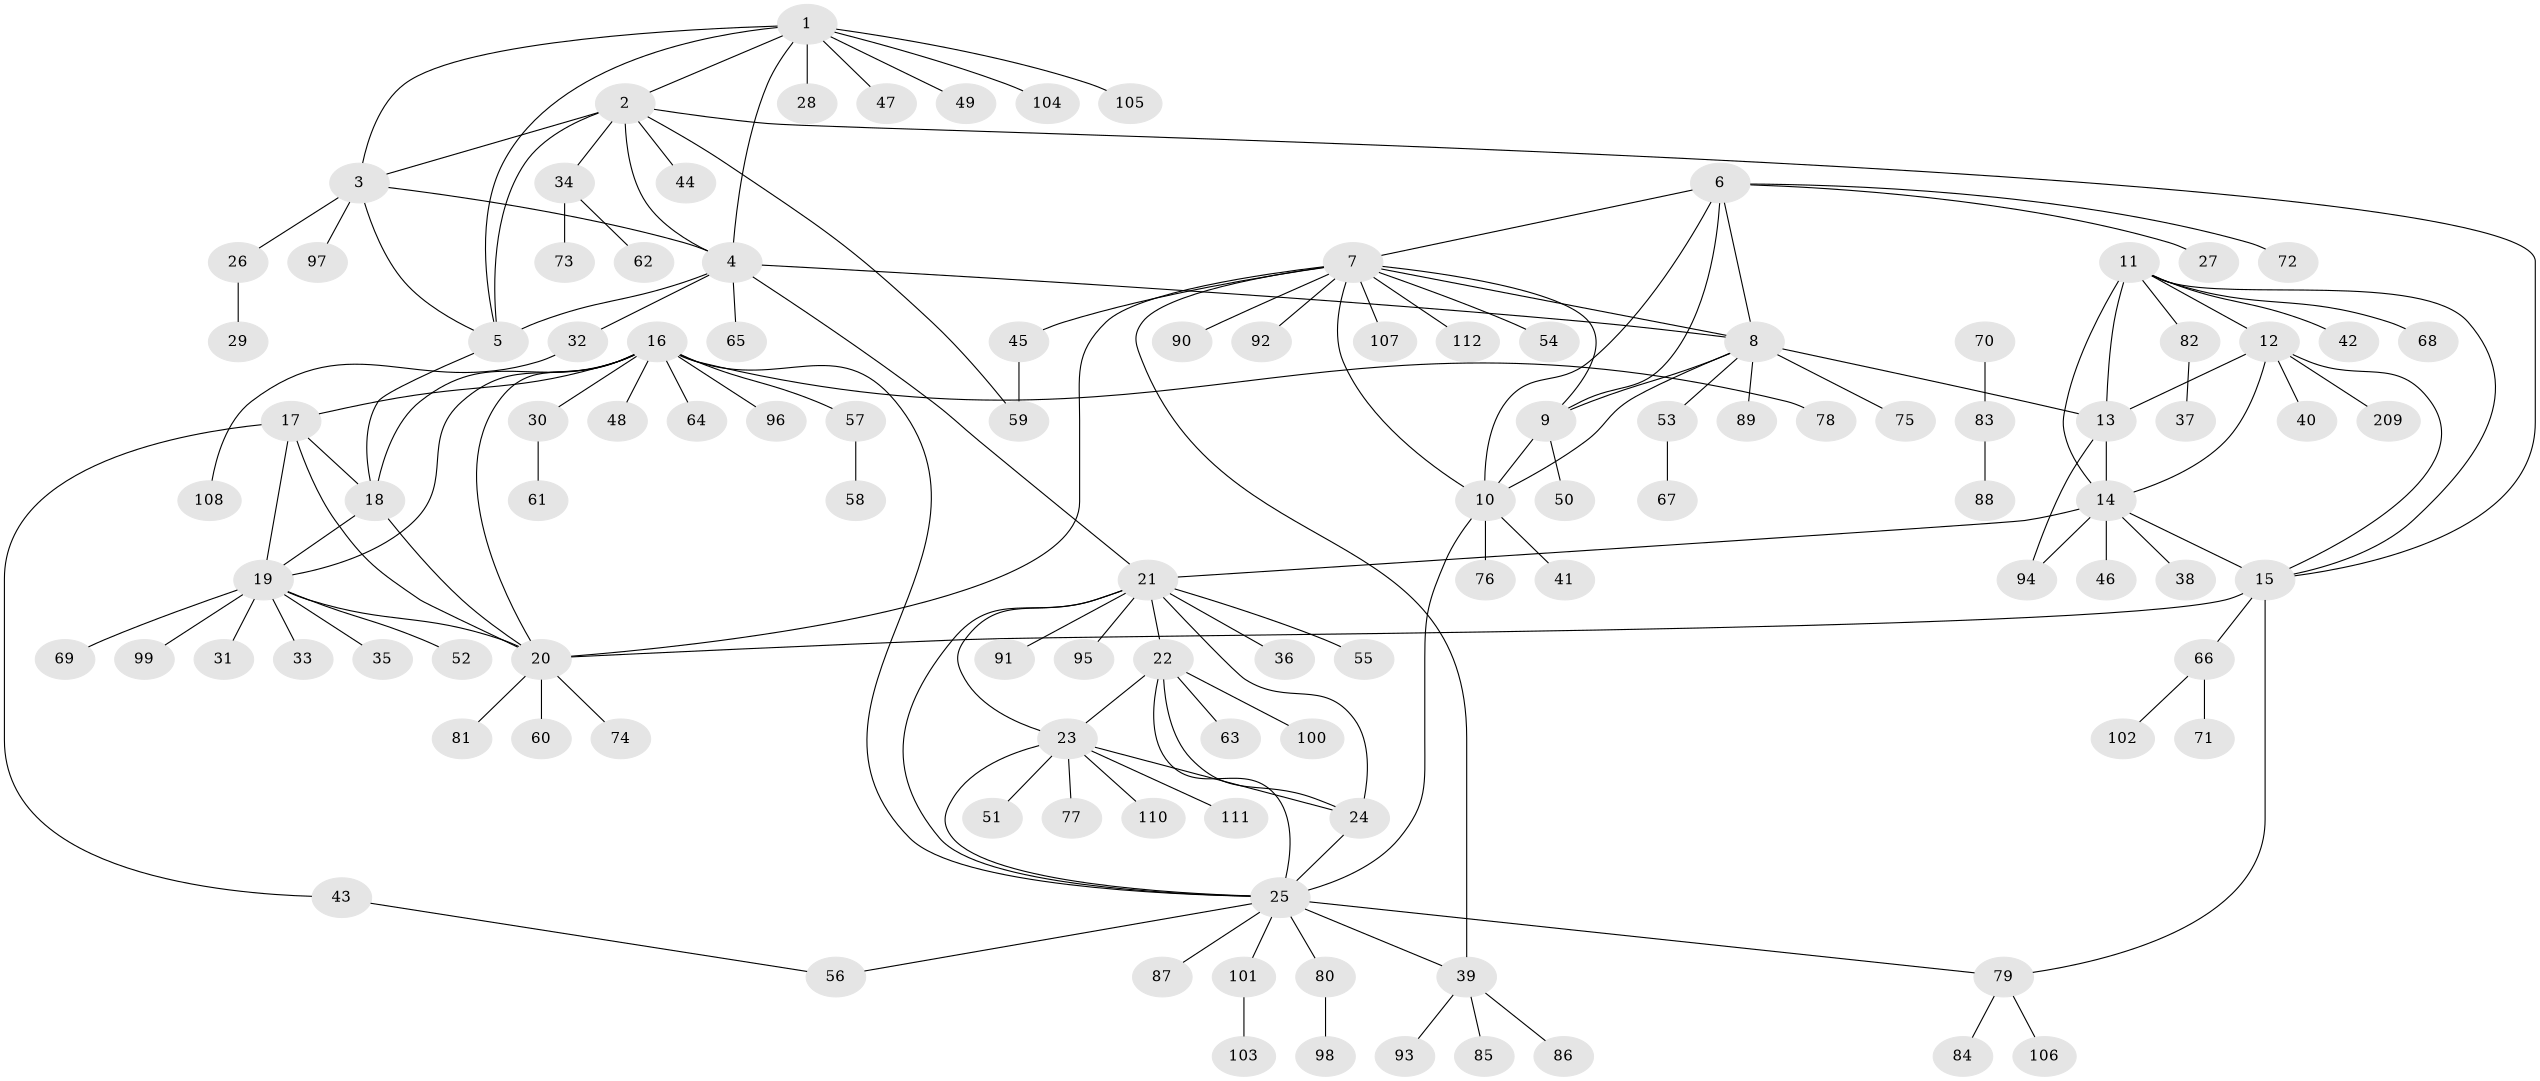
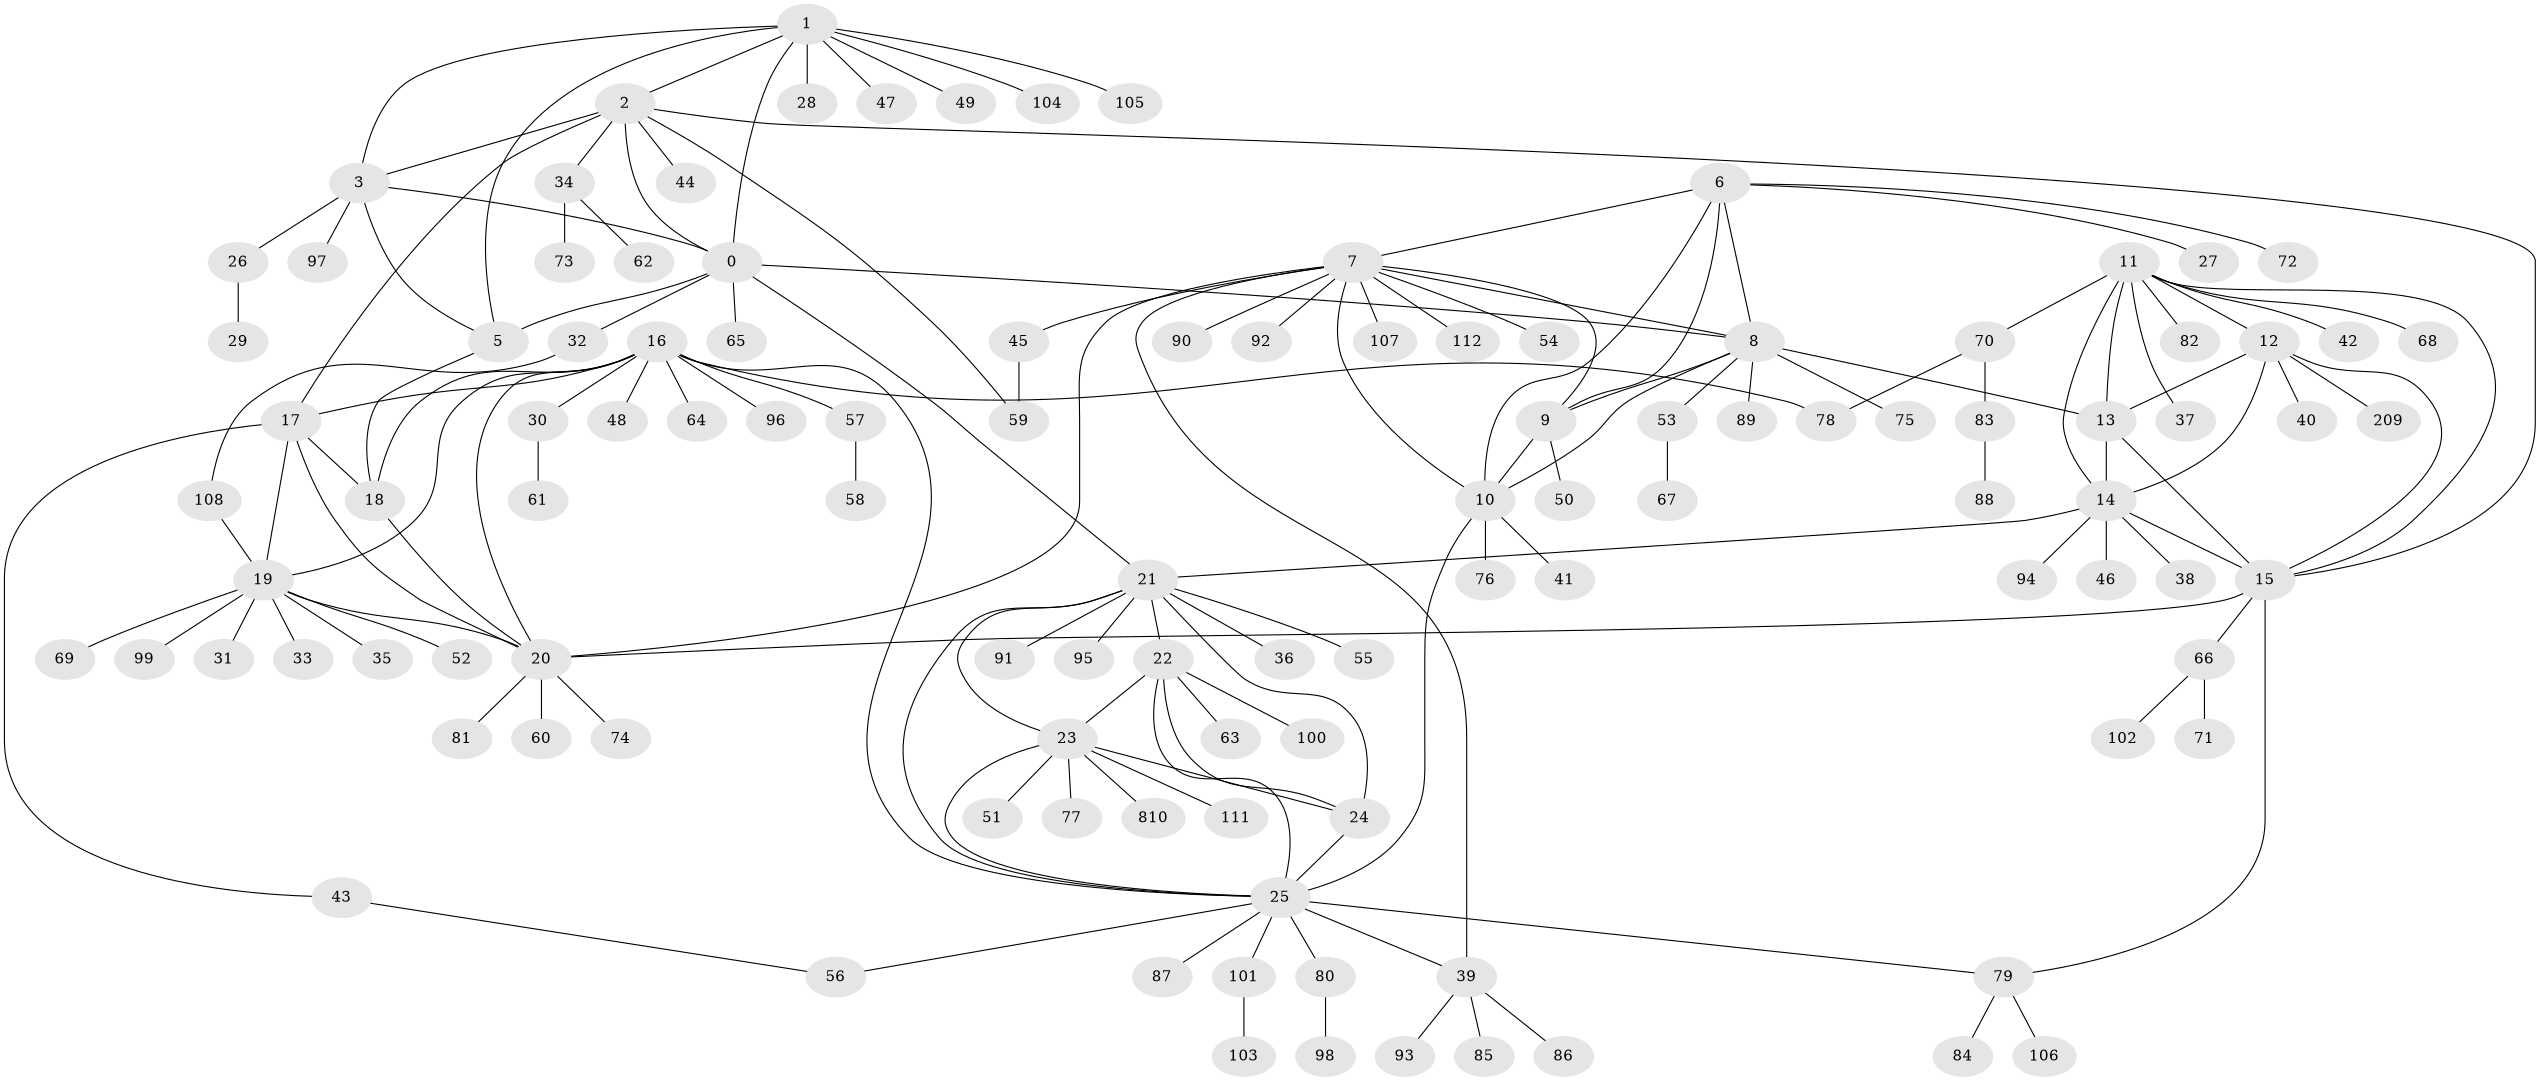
edge "2" -- "5": now "2" -- "17"
node "4": label "4" -> "0"
edge "11" -- "70": added
edge "82" -- "37": now "11" -- "37"
edge "70" -- "78": added
edge "13" -- "94": now "13" -- "15"
edge "18" -- "19": now "108" -- "19"
node "110": label "110" -> "810"
